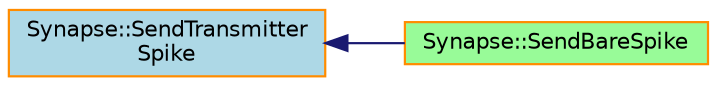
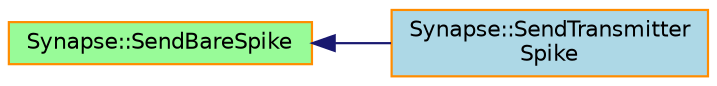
edge "Synapse::SendBareSpike" -> "Synapse::SendTransmitter Spike": reversed
